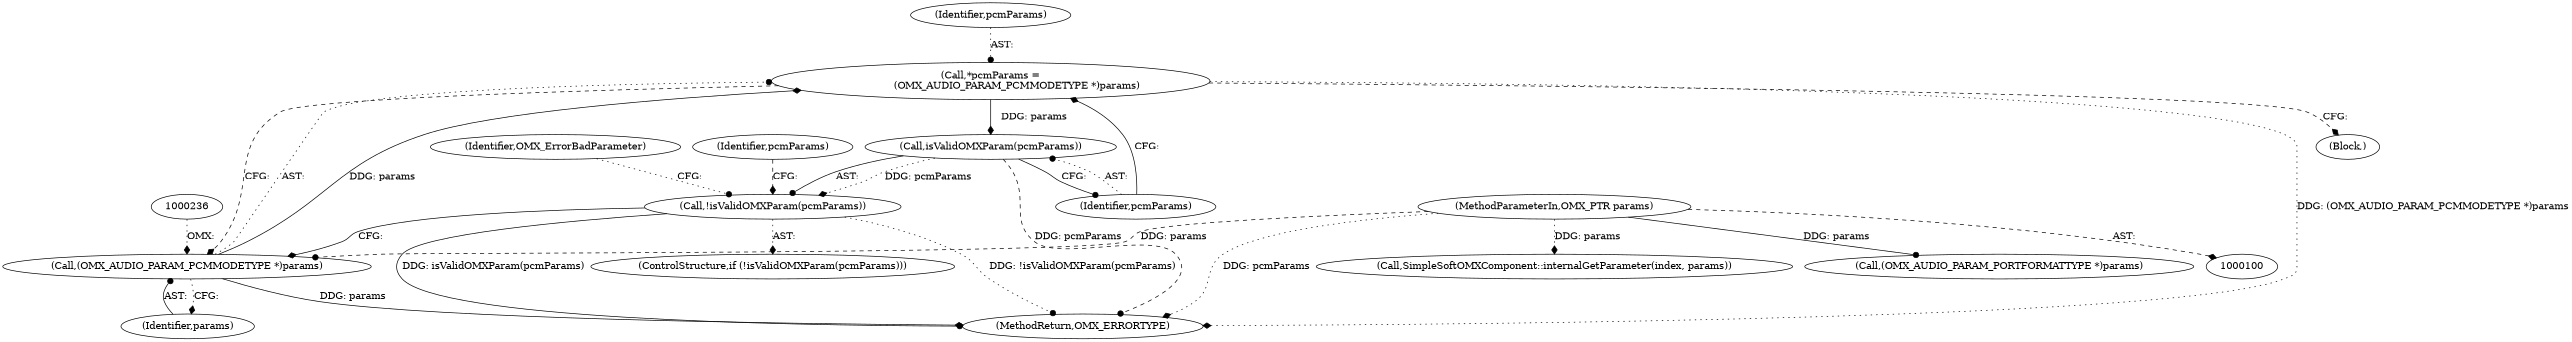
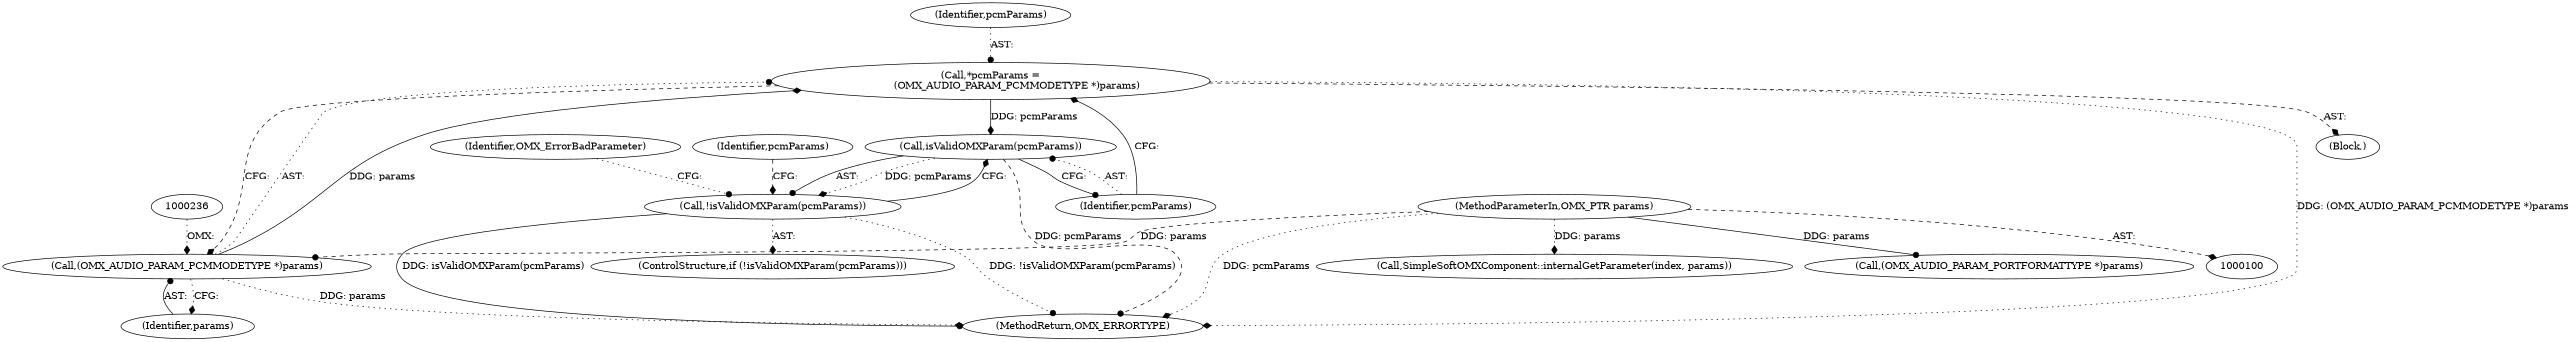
edge "(Call,*pcmParams = (OMX_AUDIO_PARAM_PCMMODETYPE *)params)" -> "(Call,isValidOMXParam(pcmParams))": label "DDG: params" -> "DDG: pcmParams"
edge "(Call,*pcmParams = (OMX_AUDIO_PARAM_PCMMODETYPE *)params)" -> "(Block,)": label "CFG: " -> "AST: "
edge "(Call,!isValidOMXParam(pcmParams))" -> "(Call,(OMX_AUDIO_PARAM_PCMMODETYPE *)params)": now "(Call,!isValidOMXParam(pcmParams))" -> "(Call,isValidOMXParam(pcmParams))"
edge "(Call,(OMX_AUDIO_PARAM_PCMMODETYPE *)params)" -> "(MethodReturn,OMX_ERRORTYPE)": style solid -> dotted
